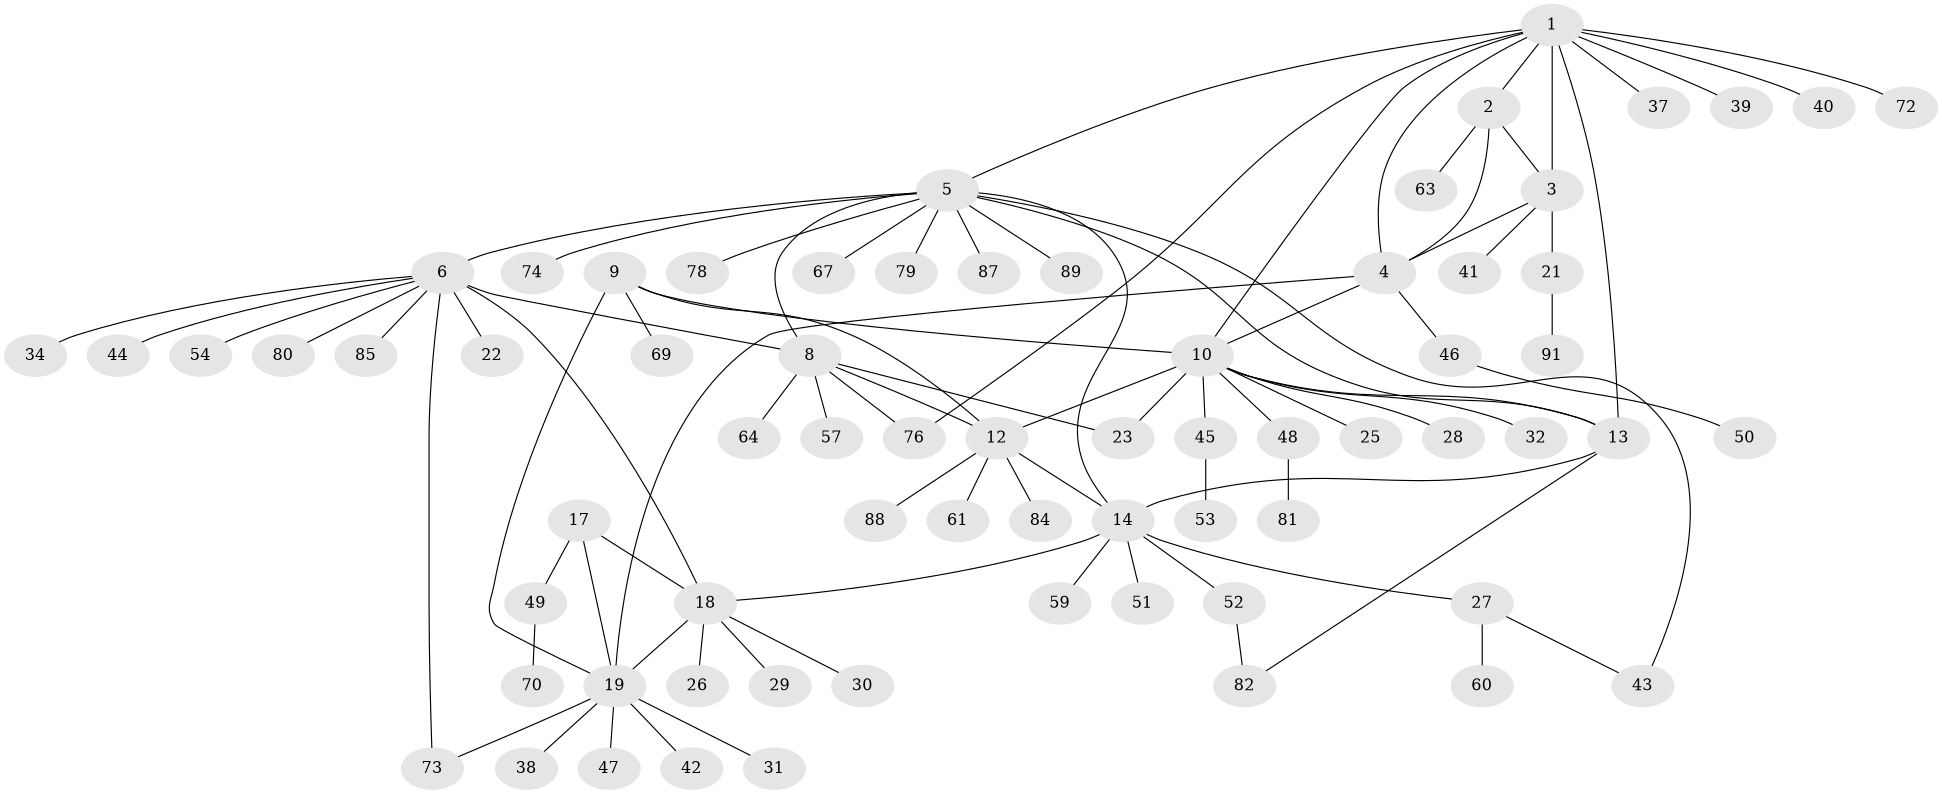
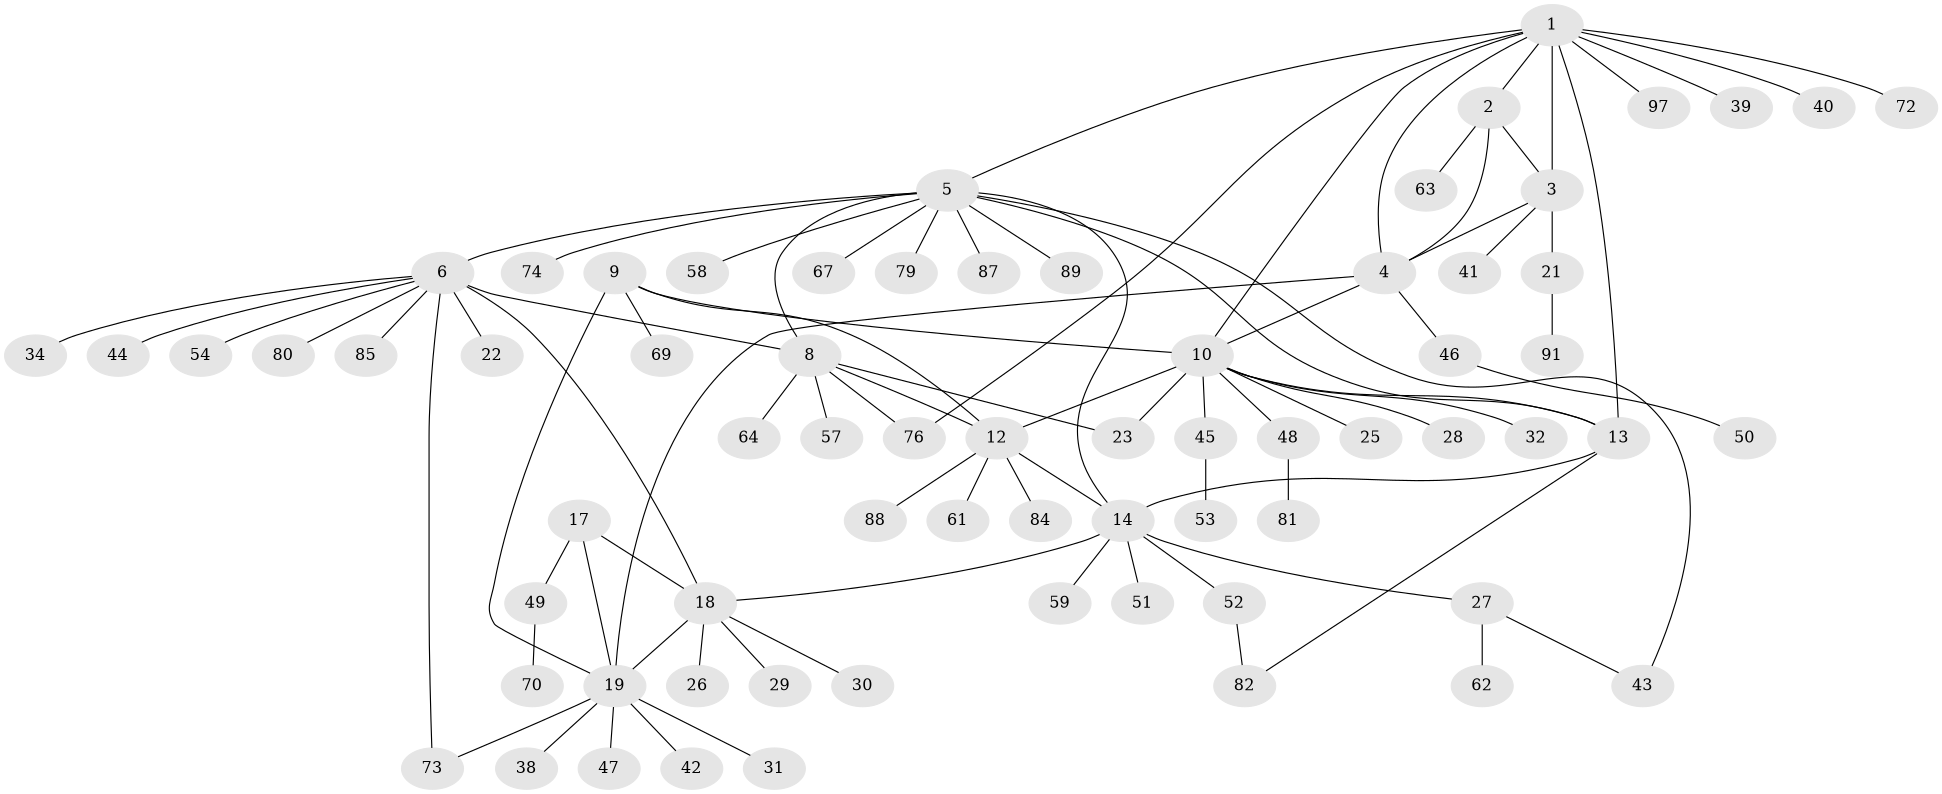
node "37": label "37" -> "97"
node "78": label "78" -> "58"
node "60": label "60" -> "62"
